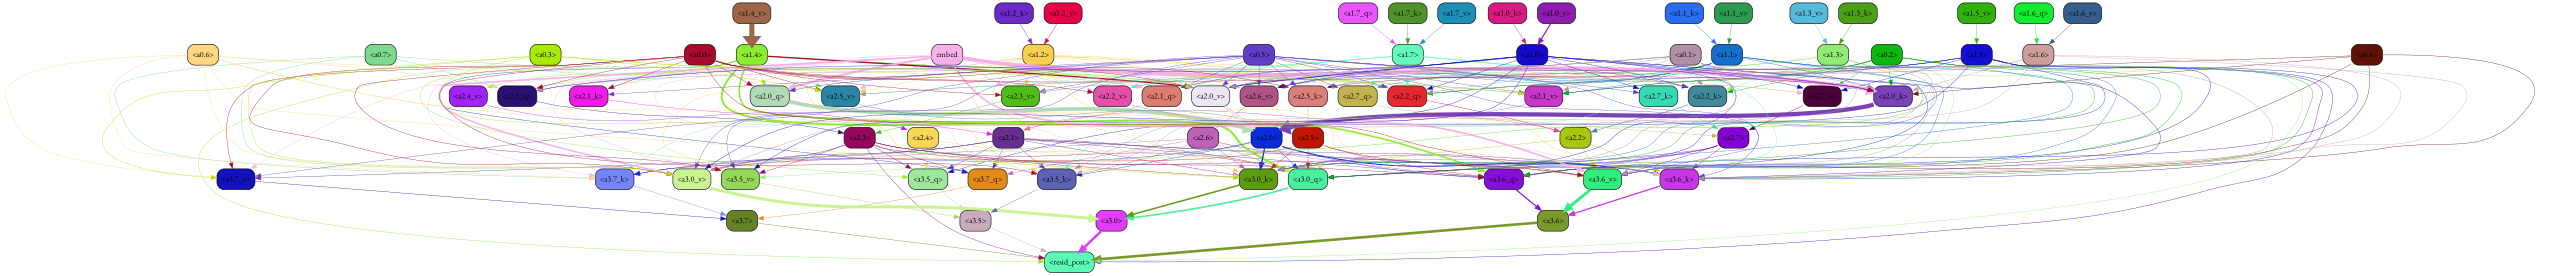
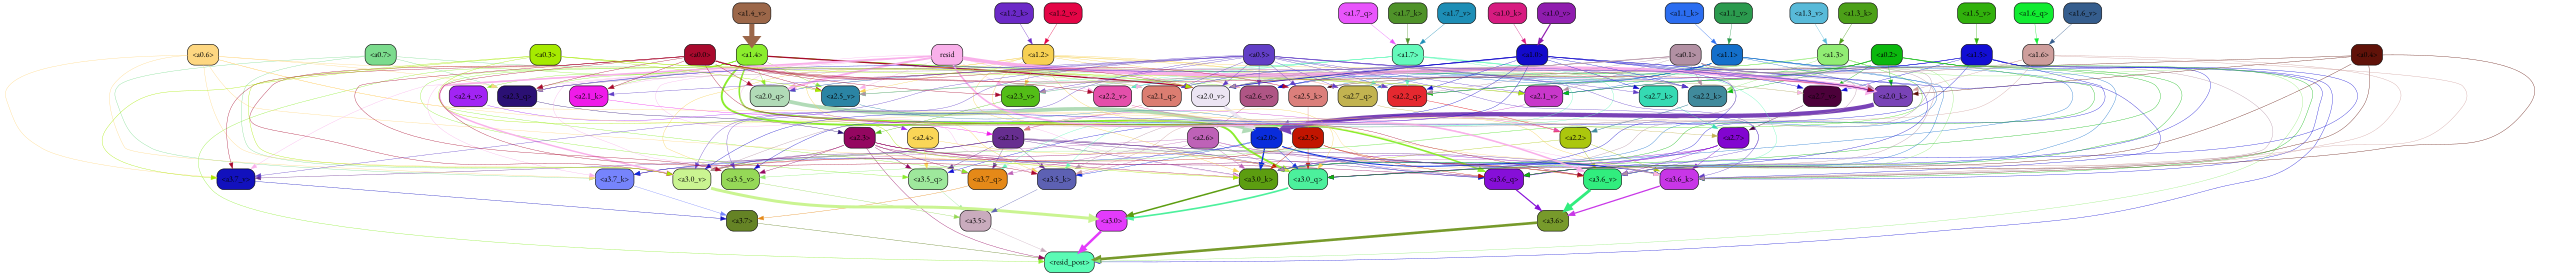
node "embed": label "embed" -> "resid"
edge "<a1.7>" -> "<a3.7_k>": now "<a1.7>" -> "<a3.7_q>"
edge "<a1.4>" -> "<a3.7_q>": color #092cdb -> #8bed2d
